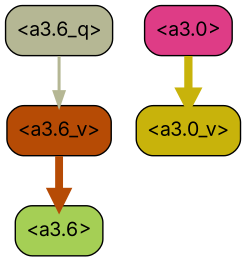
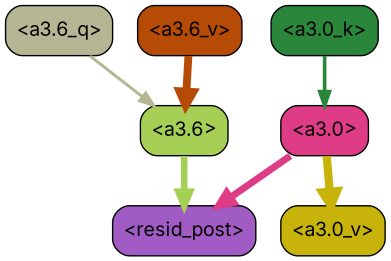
node "<a3.0_k>": added
edge "<a3.6_q>" -> "<a3.6_v>": now "<a3.6_q>" -> "<a3.6>"
node "<resid_post>": added
